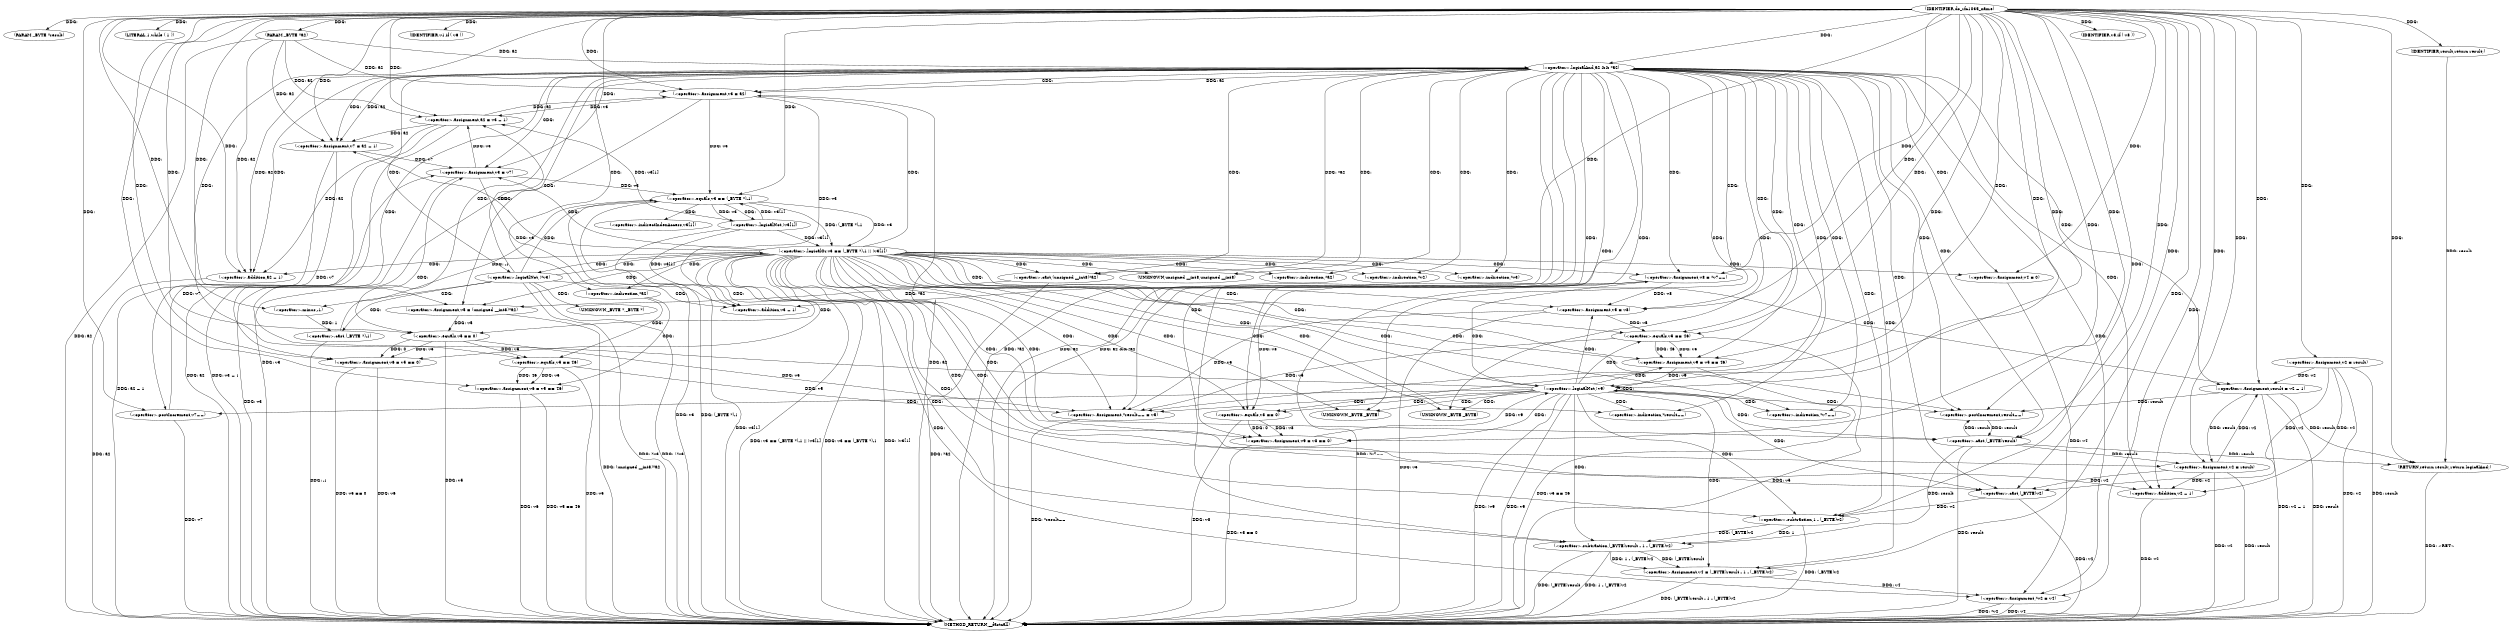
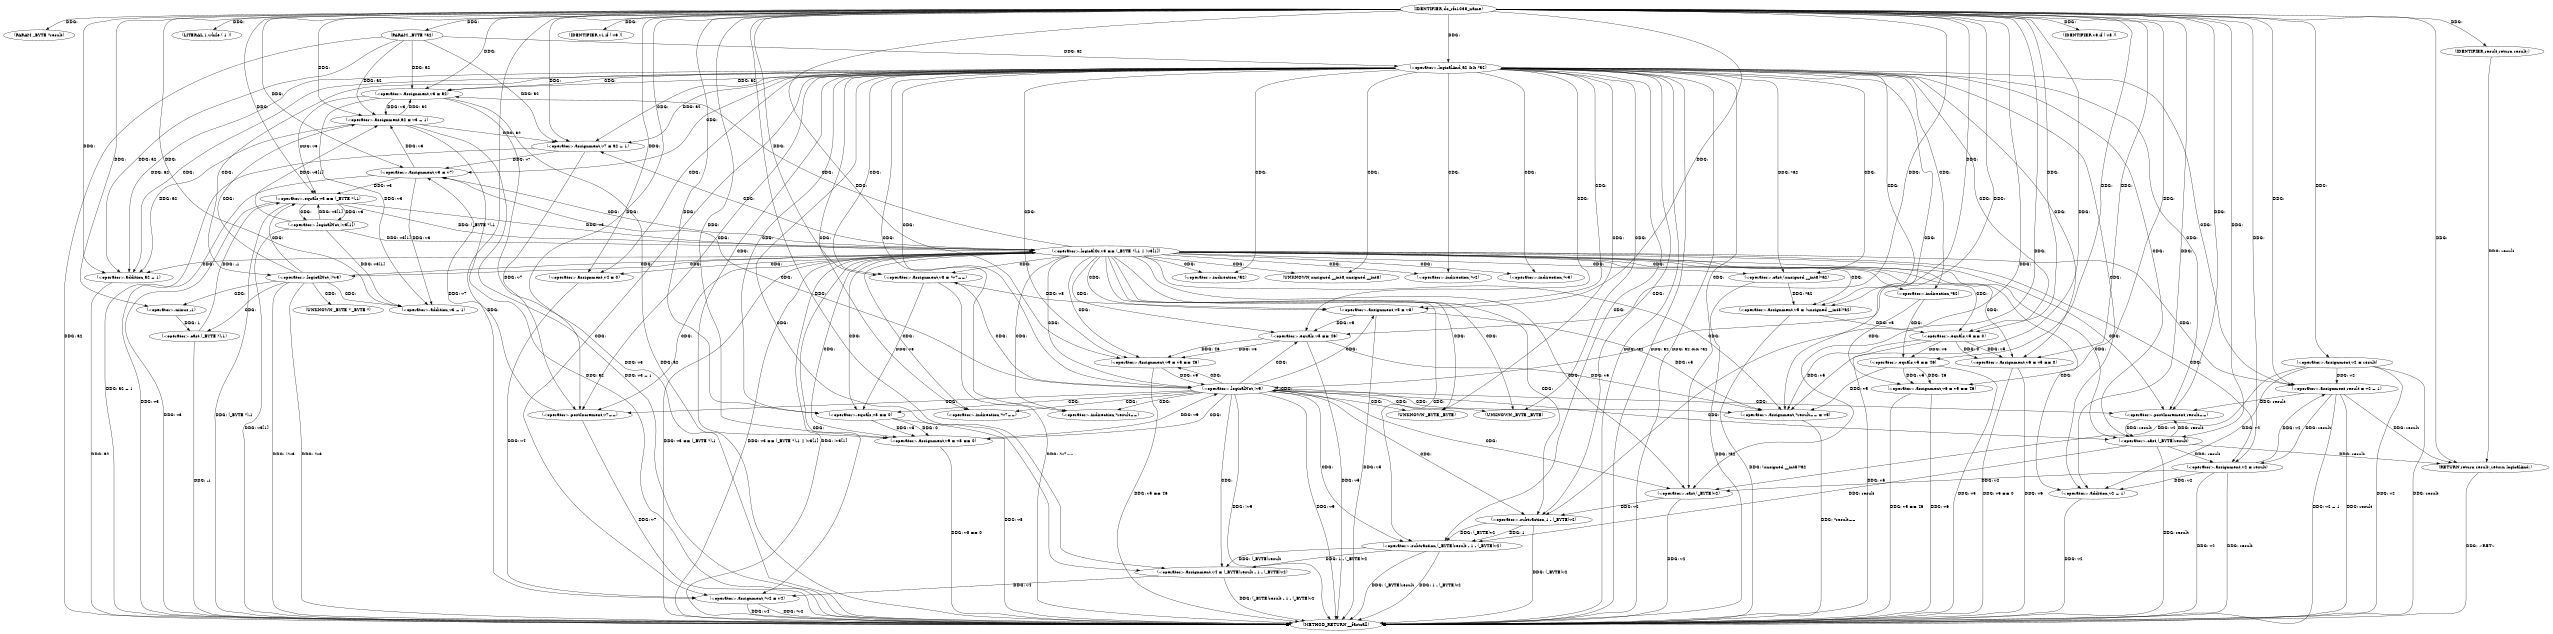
edge "(<operator>.logicalAnd,a2 && *a2)" -> "(<operator>.postIncrement,v7++)": added, label "CDG:"
node "(<operator>.indirectIndexAccess,v3[1])": removed
edge "(<operator>.logicalOr,v3 == (_BYTE *)-1 || !v3[1])" -> "(<operator>.postIncrement,v7++)": added, label "CDG:"
